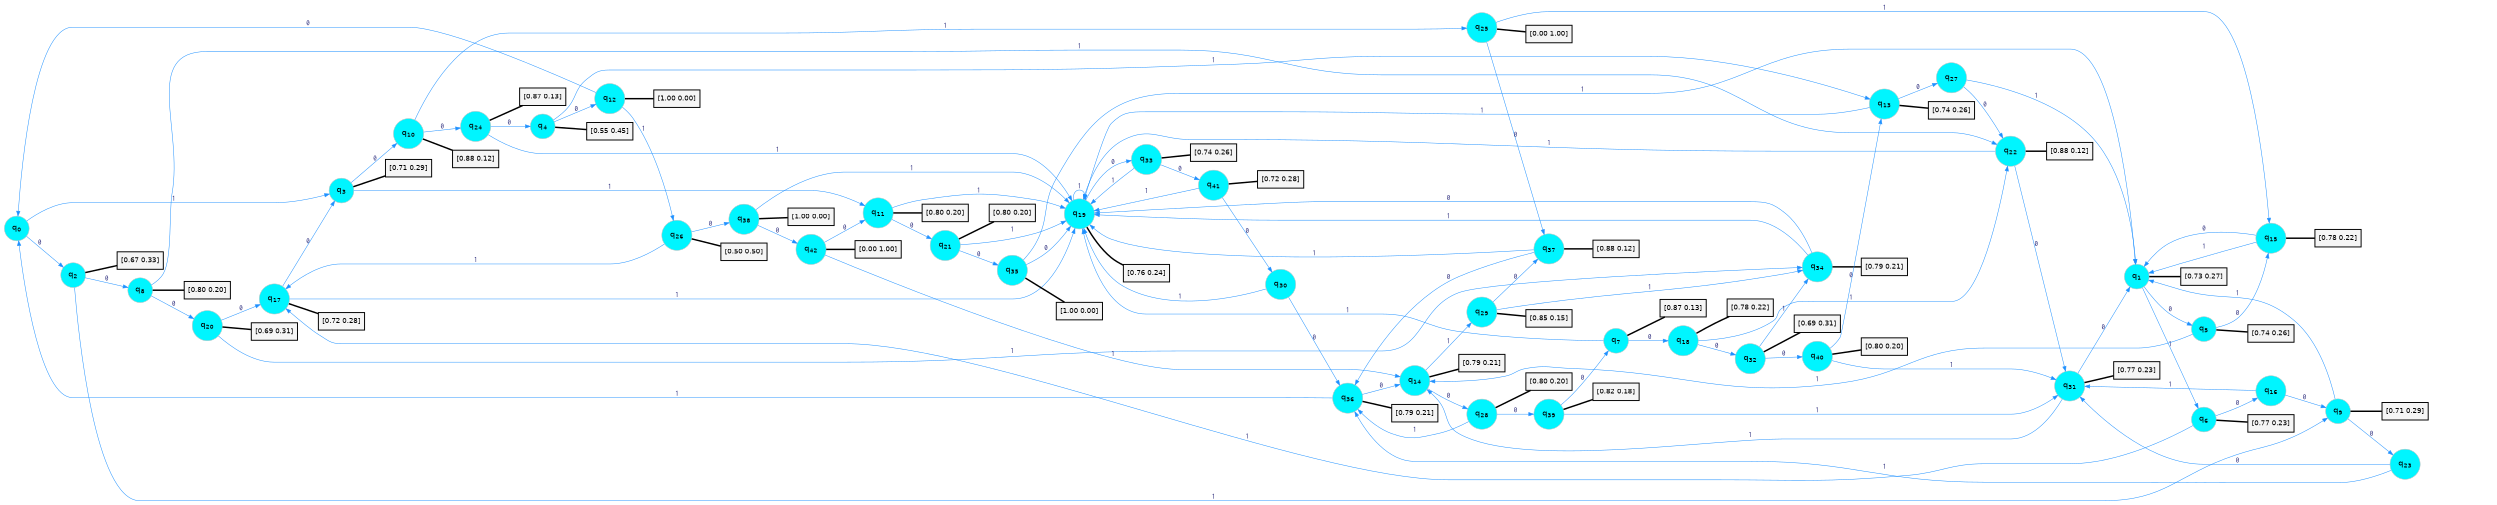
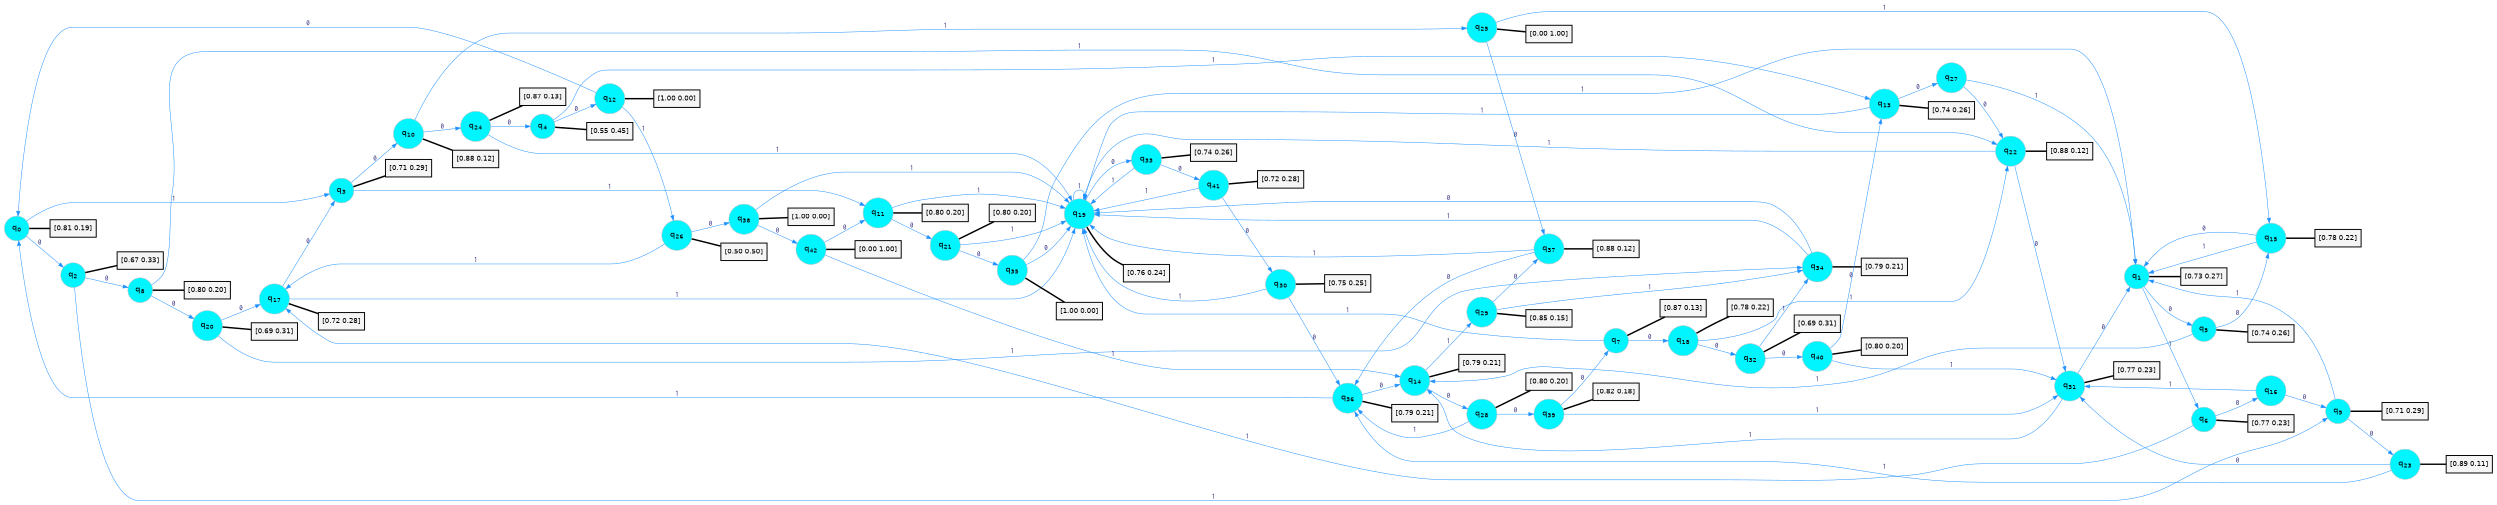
node "[0.81 0.19]": added
node "[0.75 0.25]": added
node "[0.89 0.11]": added
